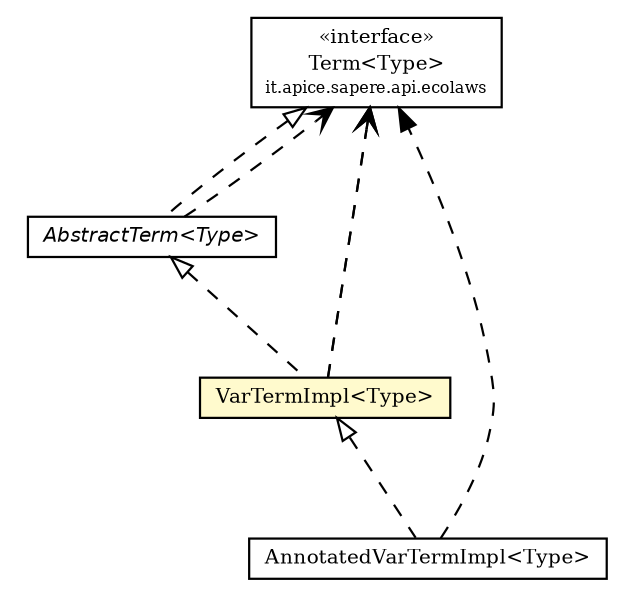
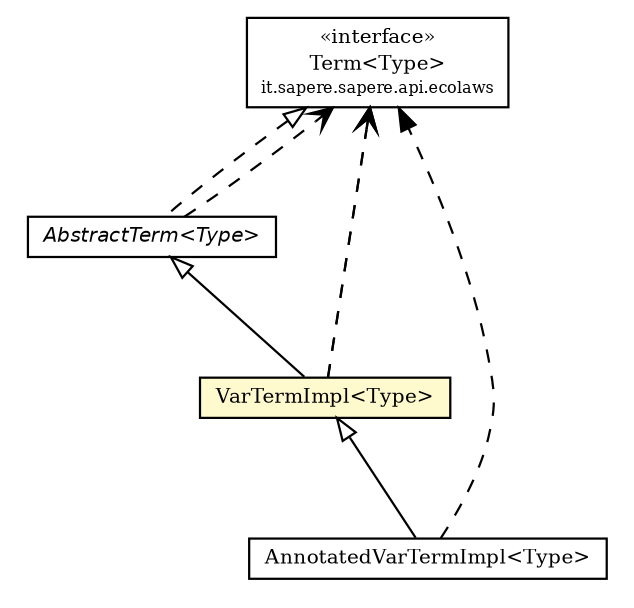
node "Term<Type>": text "it.apice.sapere.api.ecolaws" -> "it.sapere.sapere.api.ecolaws"
edge "VarTermImpl<Type>" -> "AbstractTerm<Type>": style dashed -> solid
edge "AnnotatedVarTermImpl<Type>" -> "VarTermImpl<Type>": style dashed -> solid
